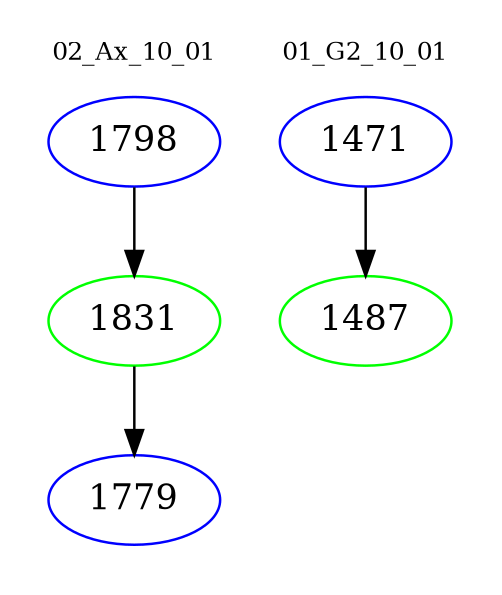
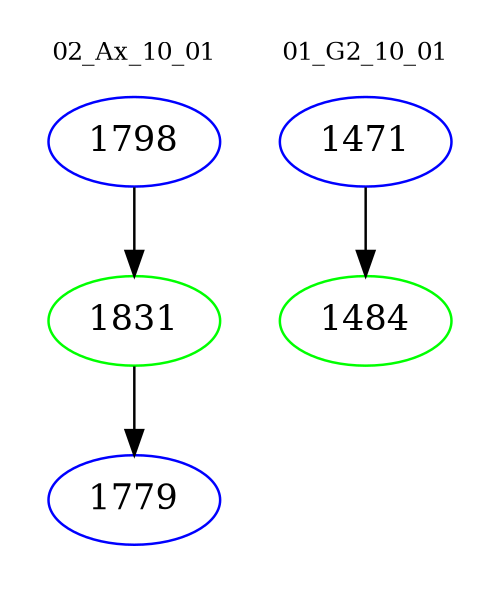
node "1487": label "1487" -> "1484"
